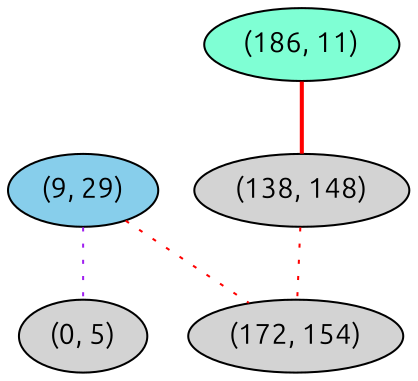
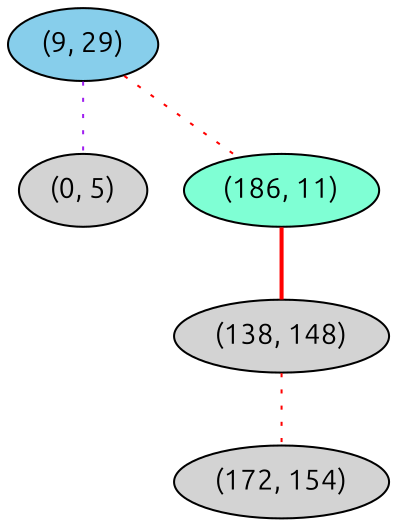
edge "(9, 29)" -- "(172, 154)": now "(9, 29)" -- "(186, 11)"
